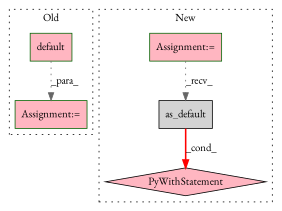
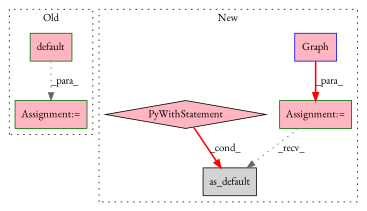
node "Graph": added
edge "as_default" -> "PyWithStatement": reversed
